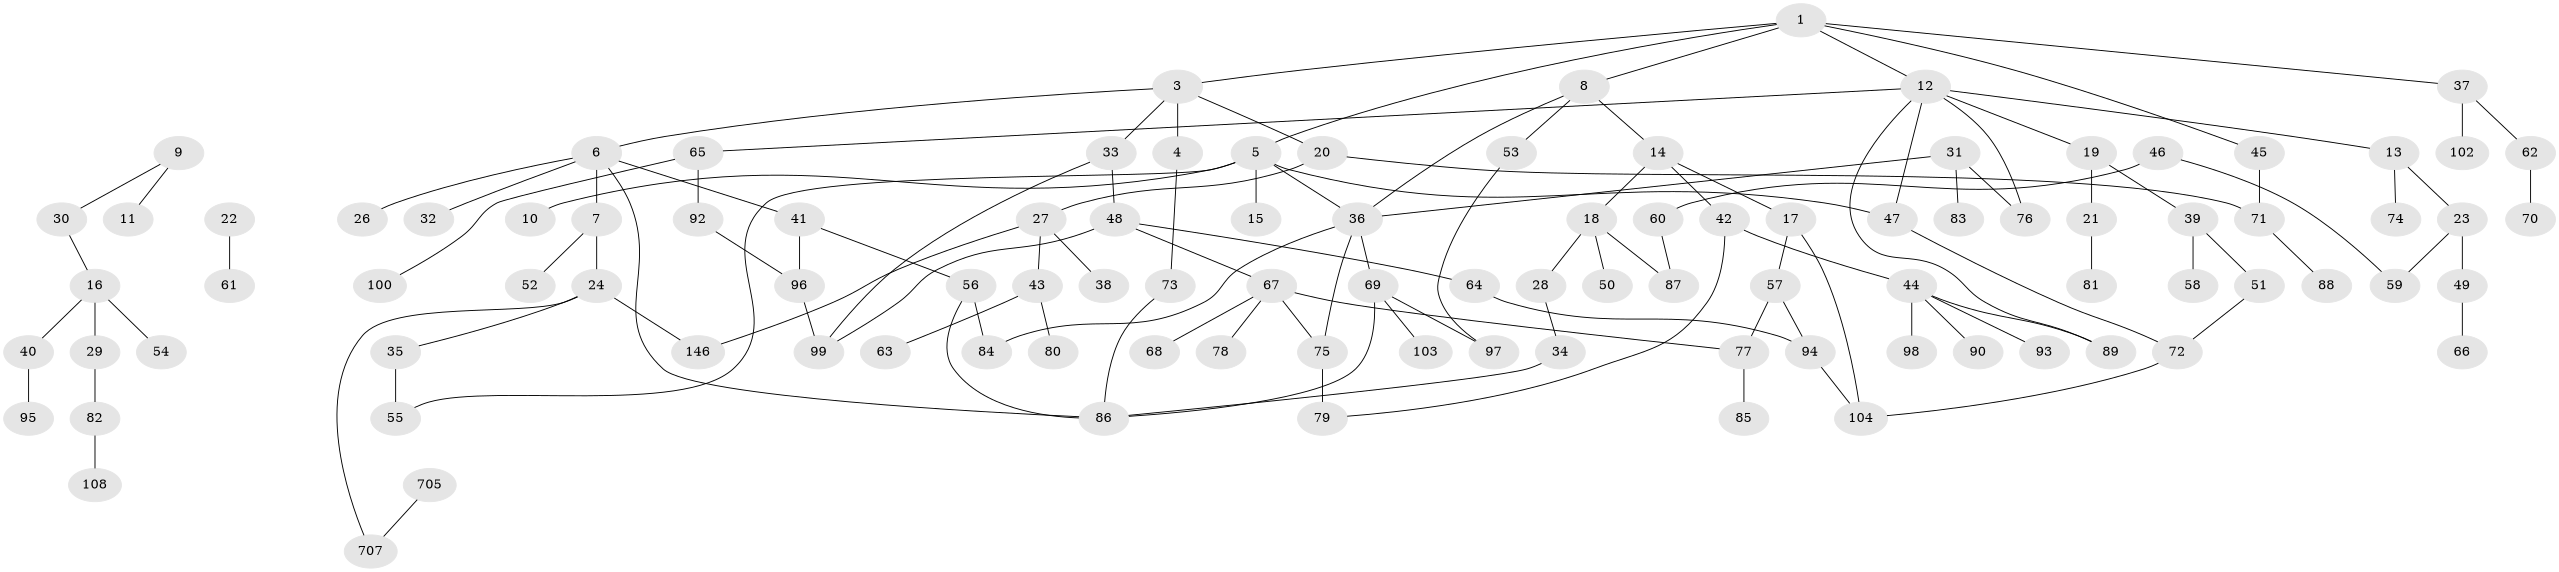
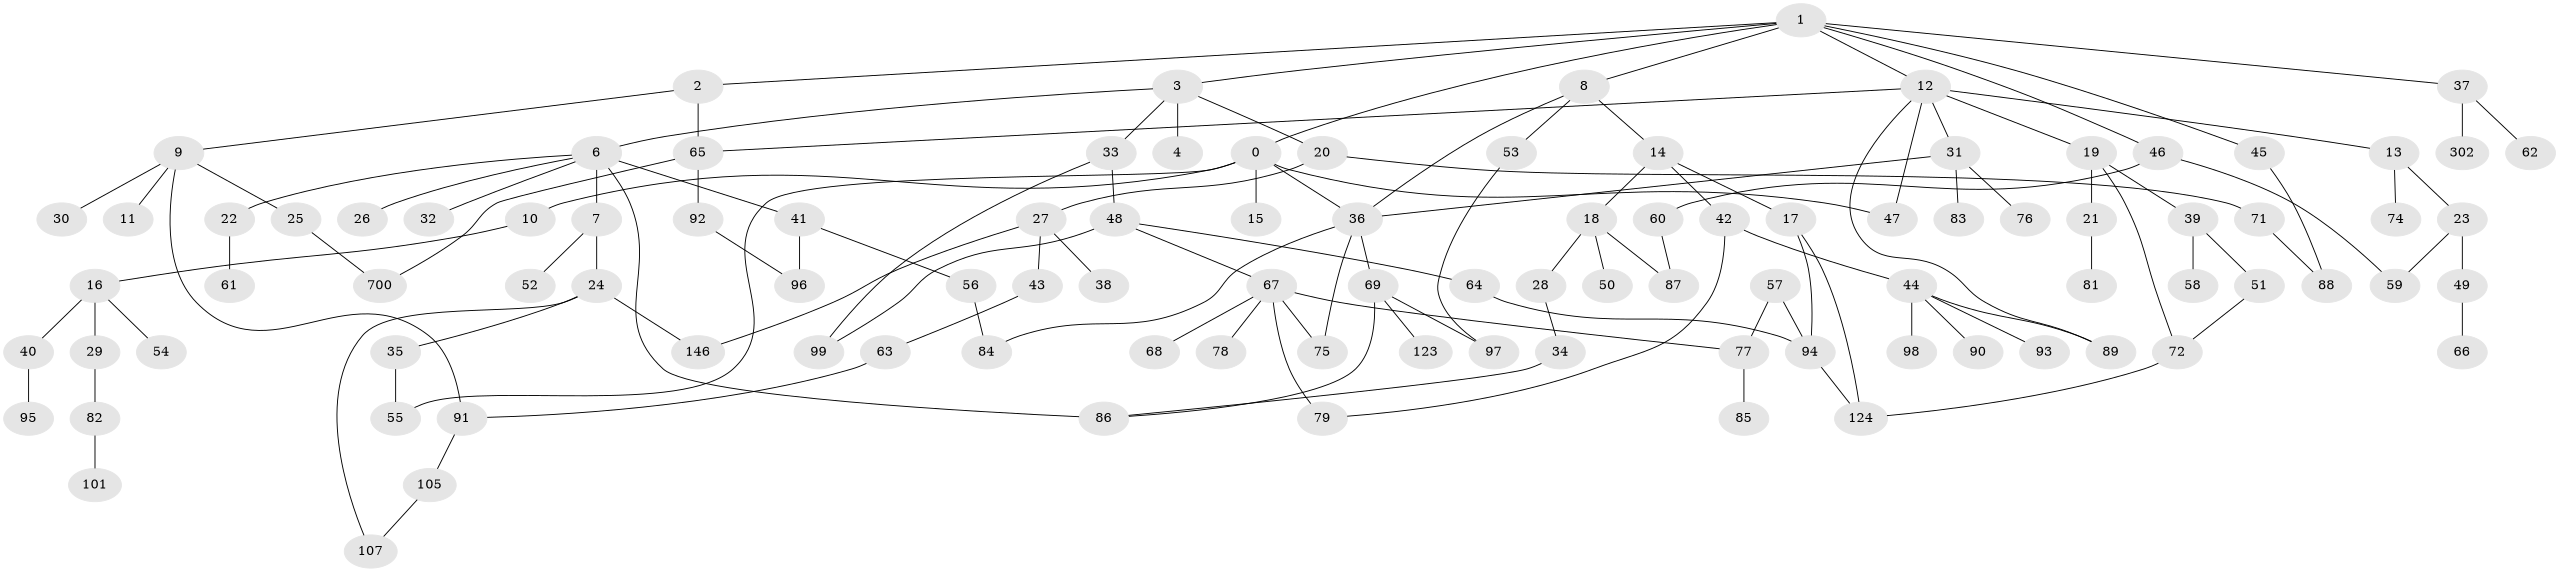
edge "1" -- "46": added
node "2": added
edge "12" -- "76": now "12" -- "31"
node "5": label "5" -> "0"
node "102": label "102" -> "302"
edge "6" -- "22": added
edge "45" -- "71": now "45" -- "88"
node "25": added
node "70": removed
edge "30" -- "16": now "10" -- "16"
edge "17" -- "57": now "17" -- "94"
node "100": label "100" -> "700"
node "73": removed
edge "47" -- "72": now "19" -- "72"
edge "96" -- "99": removed
node "80": removed
node "103": label "103" -> "123"
edge "75" -- "79": now "67" -- "79"
edge "56" -- "86": removed
node "91": added
node "104": label "104" -> "124"
node "108": label "108" -> "101"
node "705": label "705" -> "105"
node "707": label "707" -> "107"
